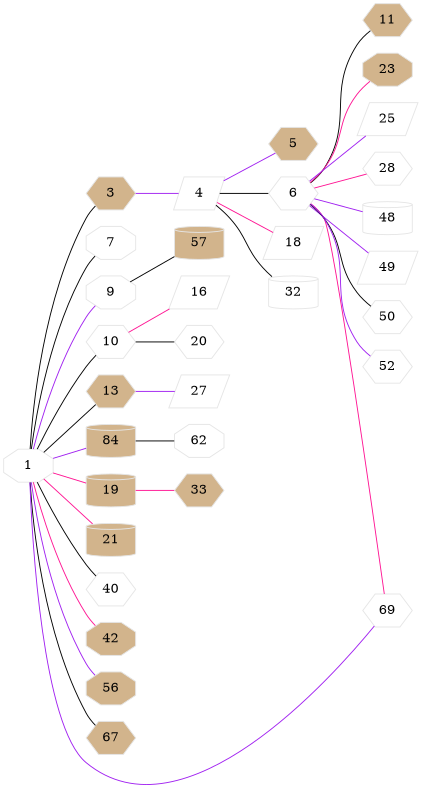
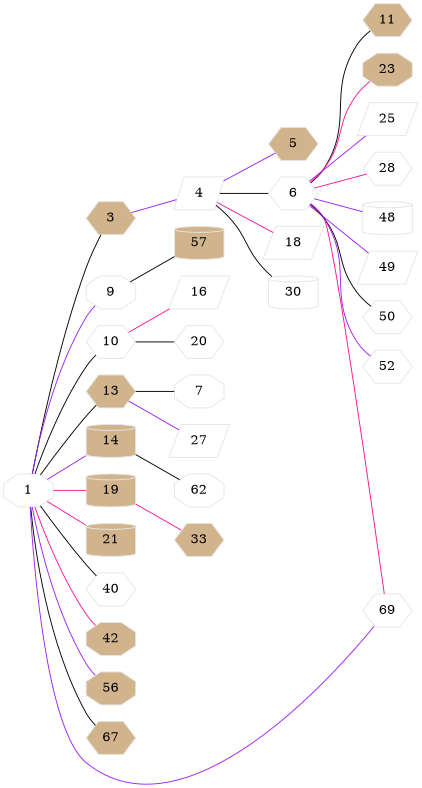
node "32": label "32" -> "30"
edge "7" -- "1": now "7" -- "13"
node "84": label "84" -> "14"
